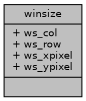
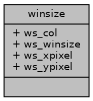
node "winsize": text "+ ws_row" -> "+ ws_winsize"
